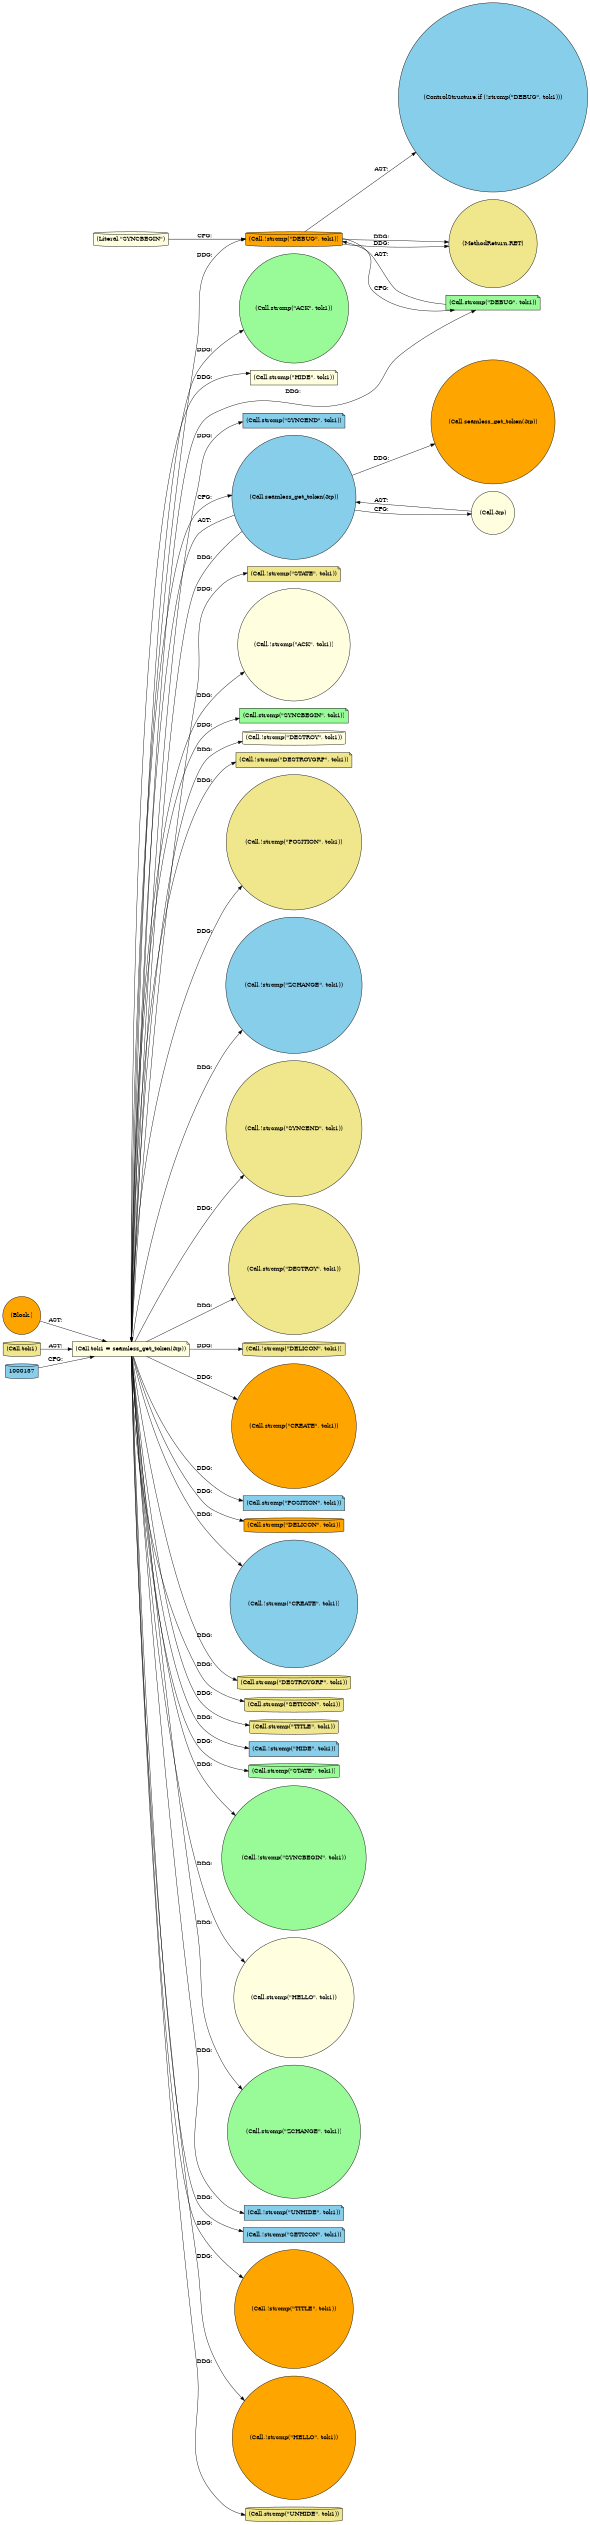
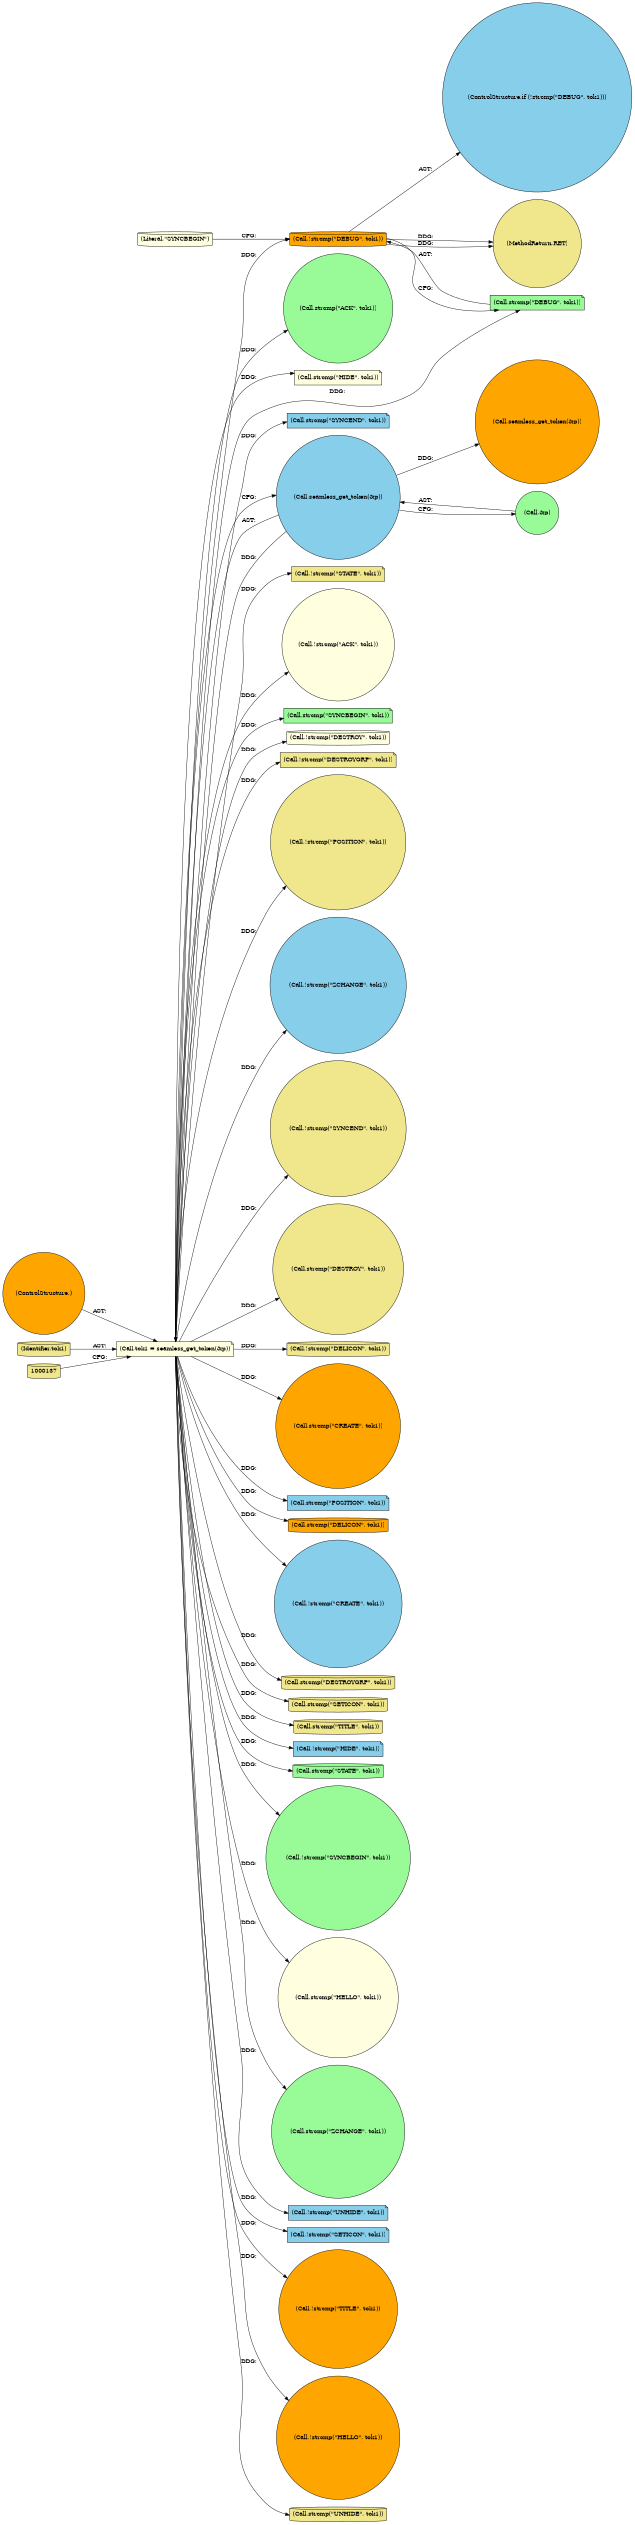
node "(Call,&p)": fillcolor lightyellow -> palegreen
node "(Block,)": label "(Block,)" -> "(ControlStructure,)"
node "(Call,tok1)": label "(Call,tok1)" -> "(Identifier,tok1)"
node "1000137": fillcolor skyblue -> khaki
